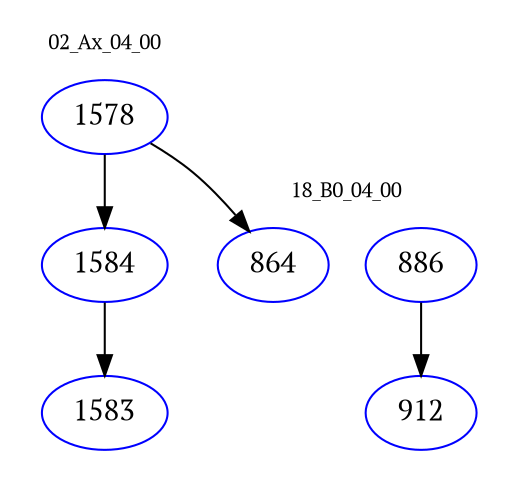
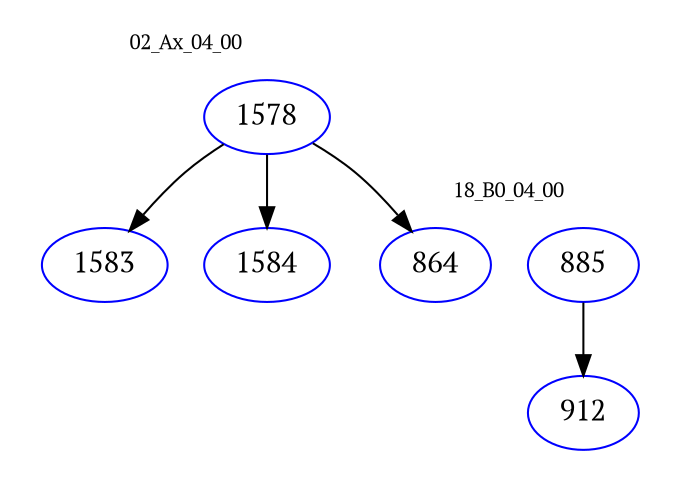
node "886": label "886" -> "885"
edge "1584" -> "1583": now "1578" -> "1583"
